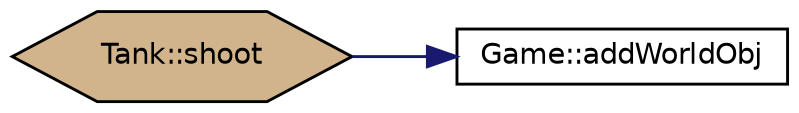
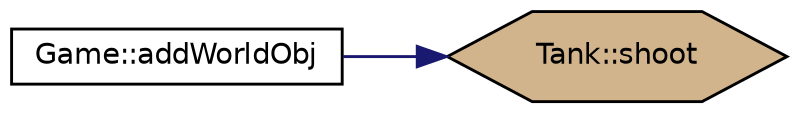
edge "Tank::shoot" -> "Game::addWorldObj": reversed
